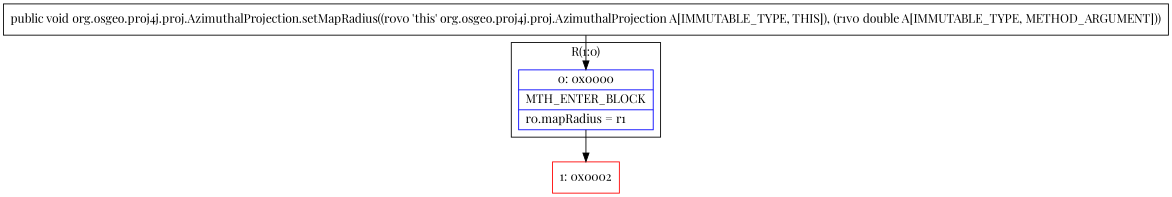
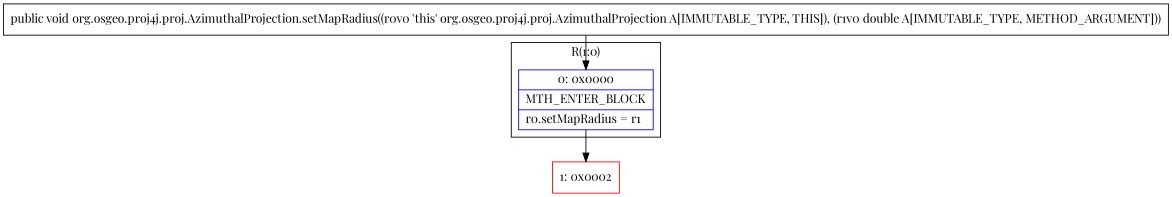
node "0: 0x0000": text "r0.mapRadius = r1" -> "r0.setMapRadius = r1"
